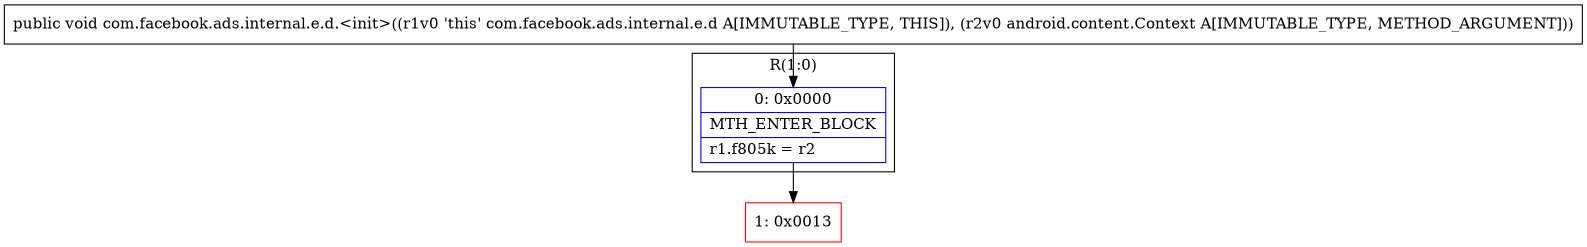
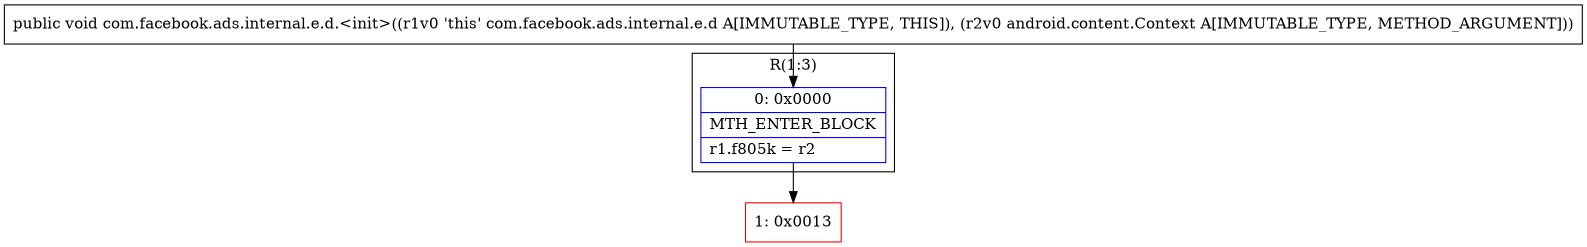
cluster "R(1:0)": label "R(1:0)" -> "R(1:3)"
